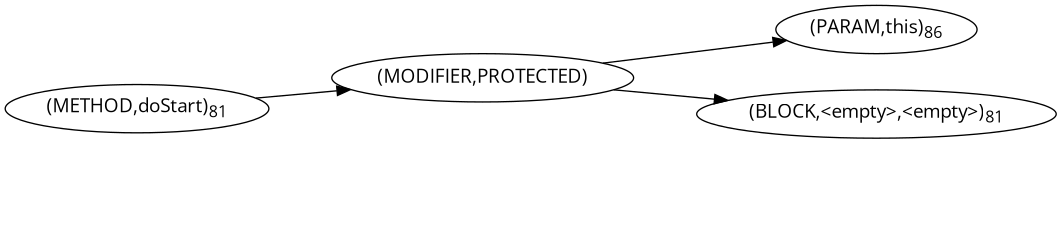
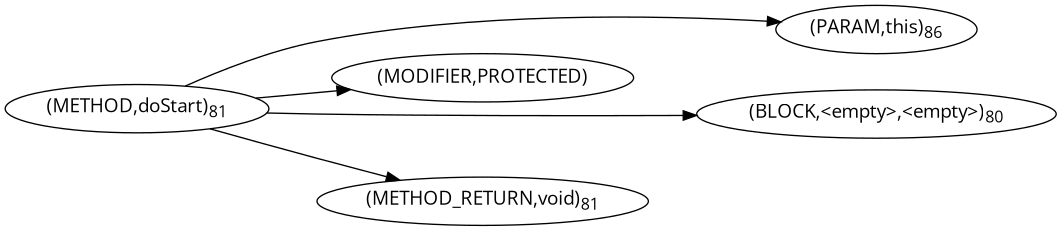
edge "(MODIFIER,PROTECTED)" -> "(PARAM,this)": now "(METHOD,doStart)" -> "(PARAM,this)"
edge "(MODIFIER,PROTECTED)" -> "(BLOCK,<empty>,<empty>)": now "(METHOD,doStart)" -> "(BLOCK,<empty>,<empty>)"
node "(BLOCK,<empty>,<empty>)": text "81" -> "80"
node "(METHOD_RETURN,void)": added
